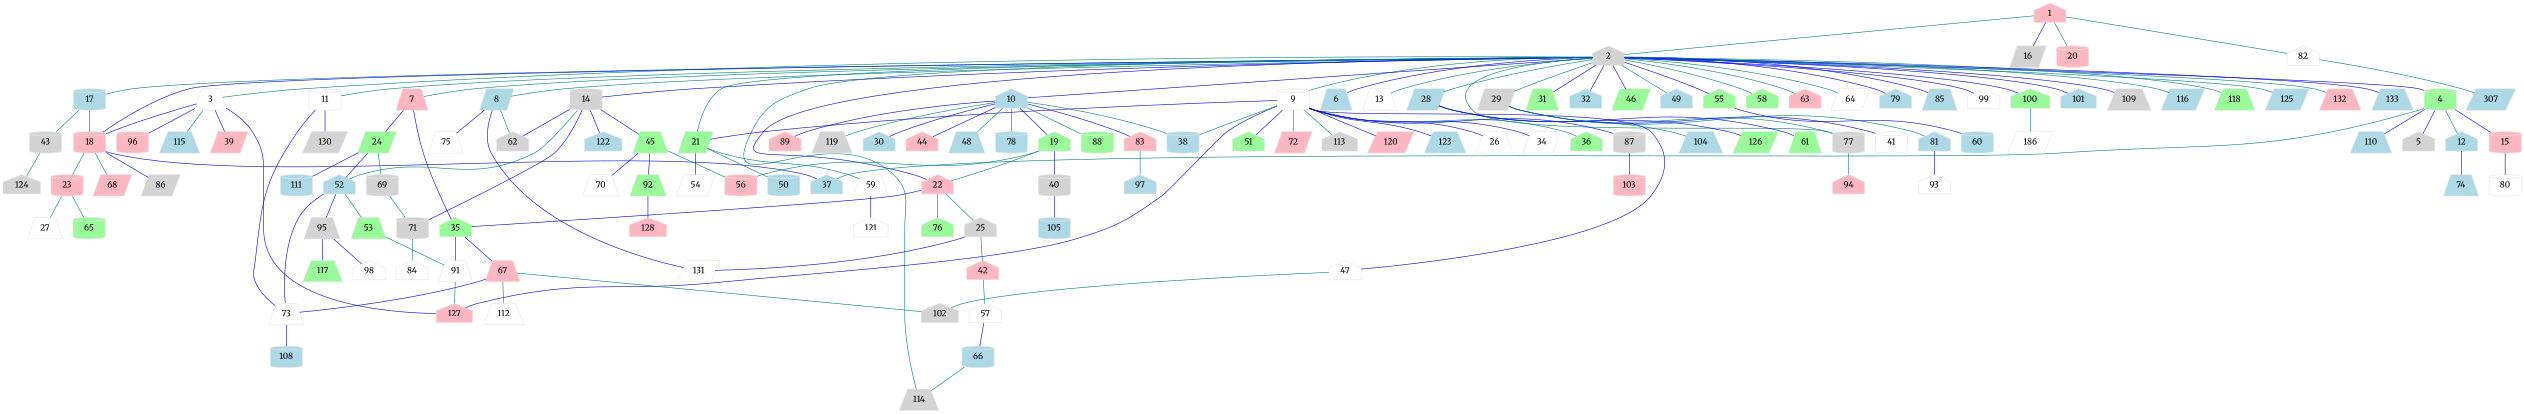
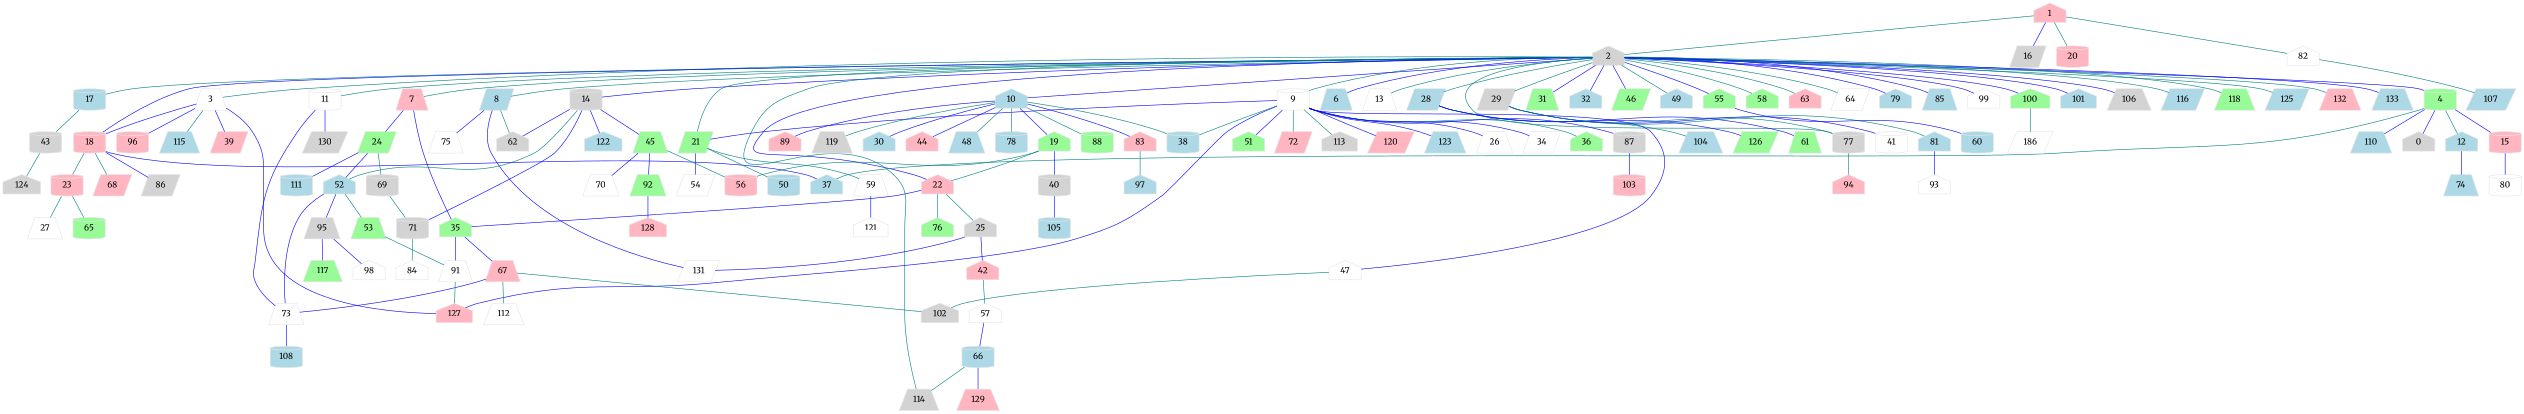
node "109": label "109" -> "106"
node "307": label "307" -> "107"
edge "17" -- "18": removed
node "5": label "5" -> "0"
edge "25" -- "42": color teal -> blue
node "129": added
